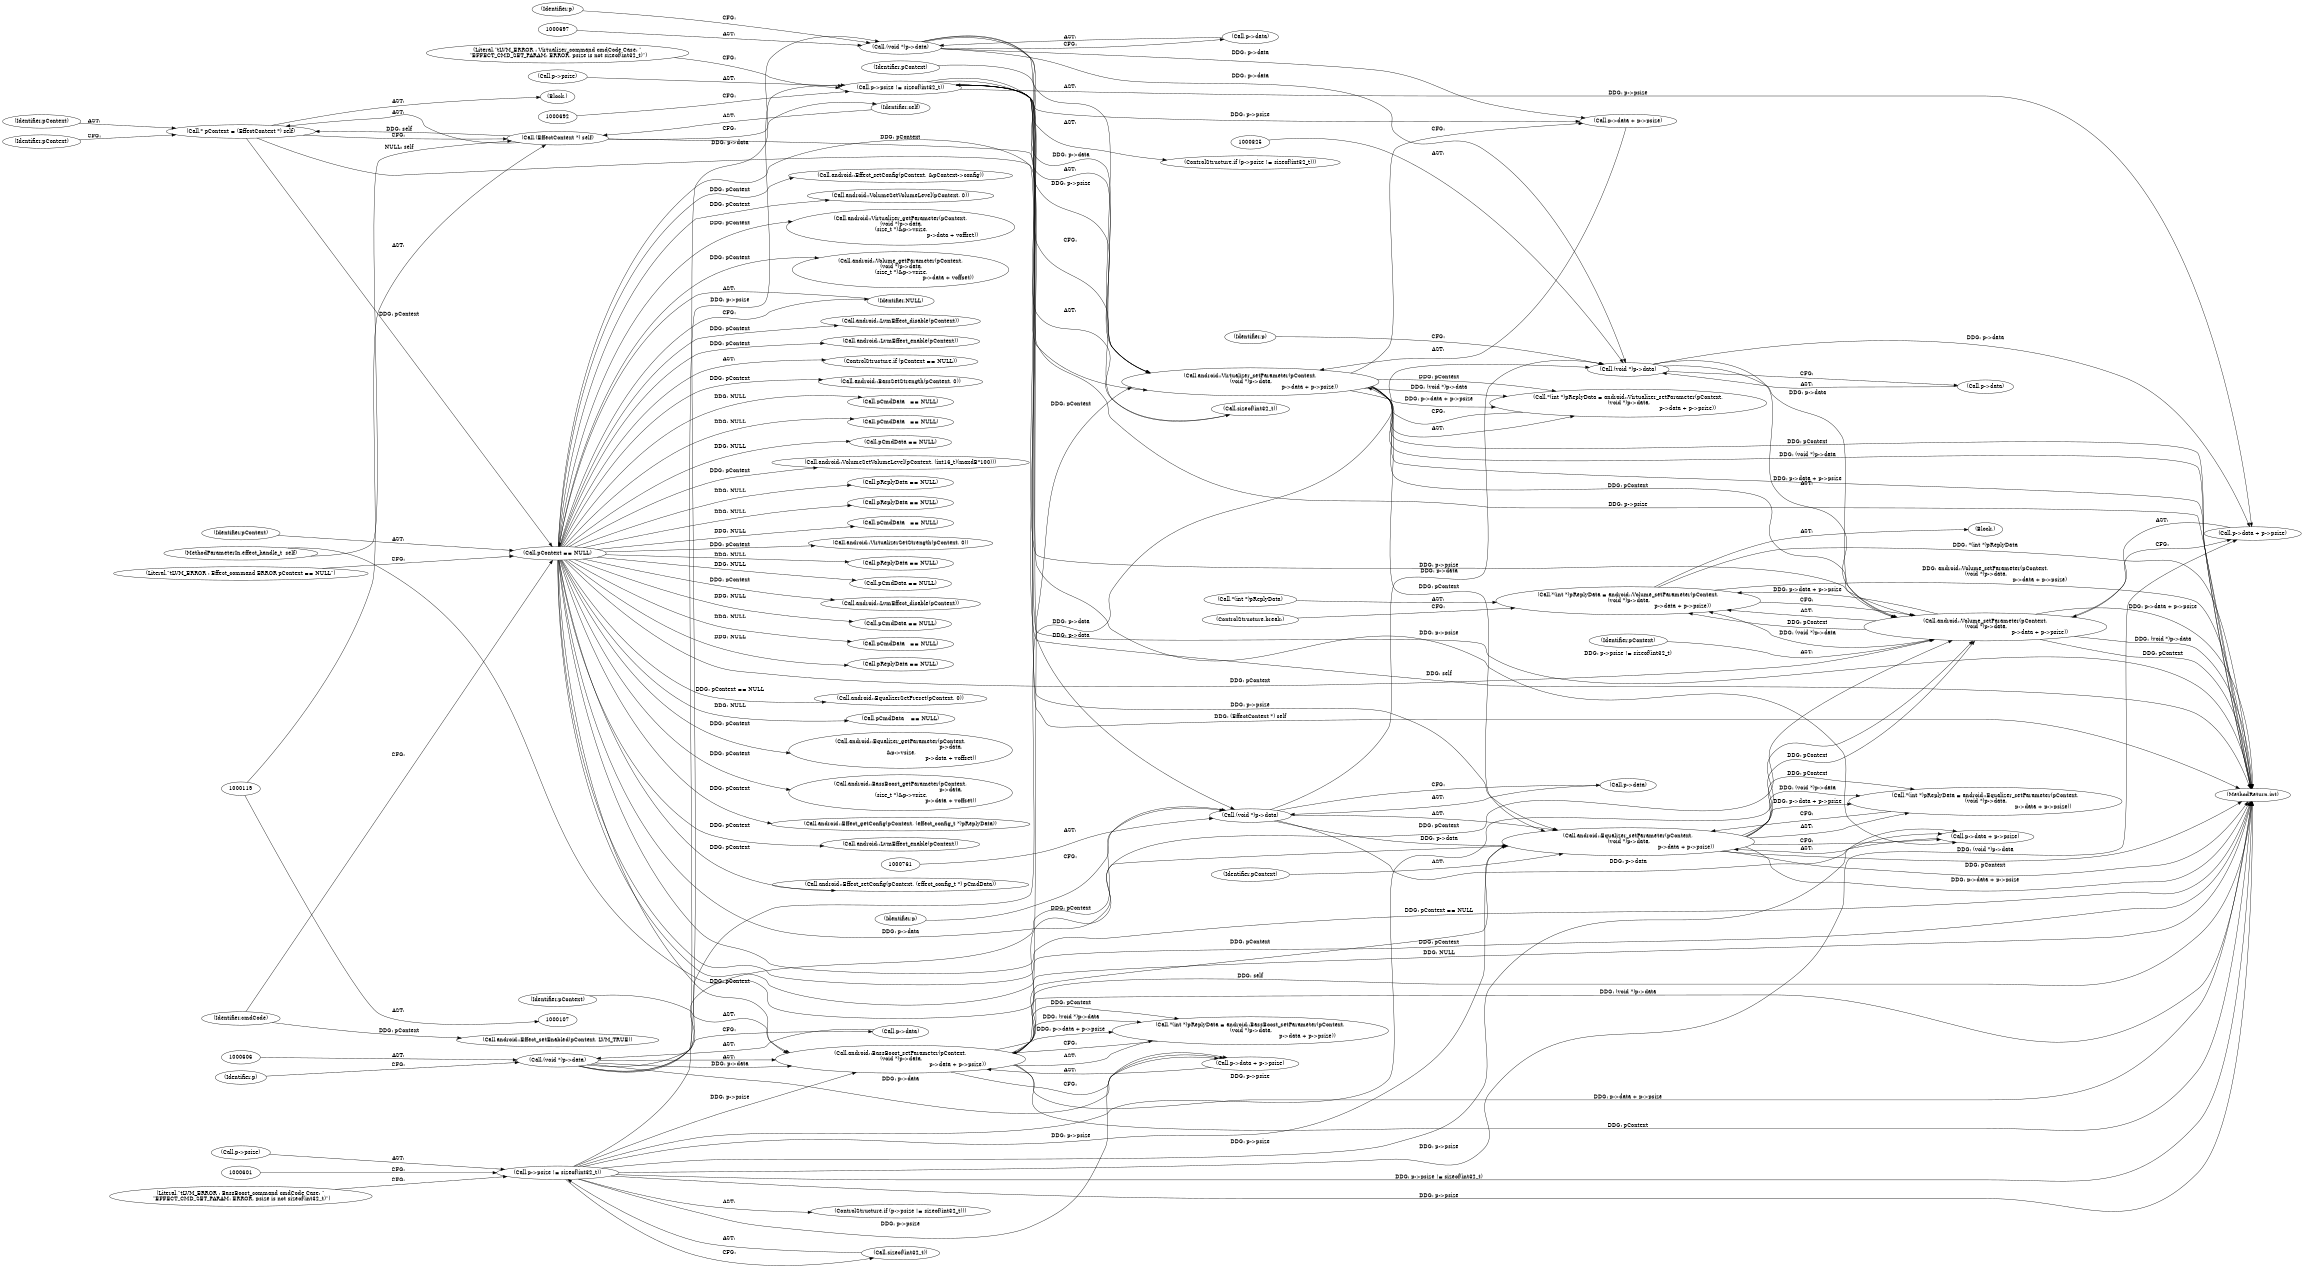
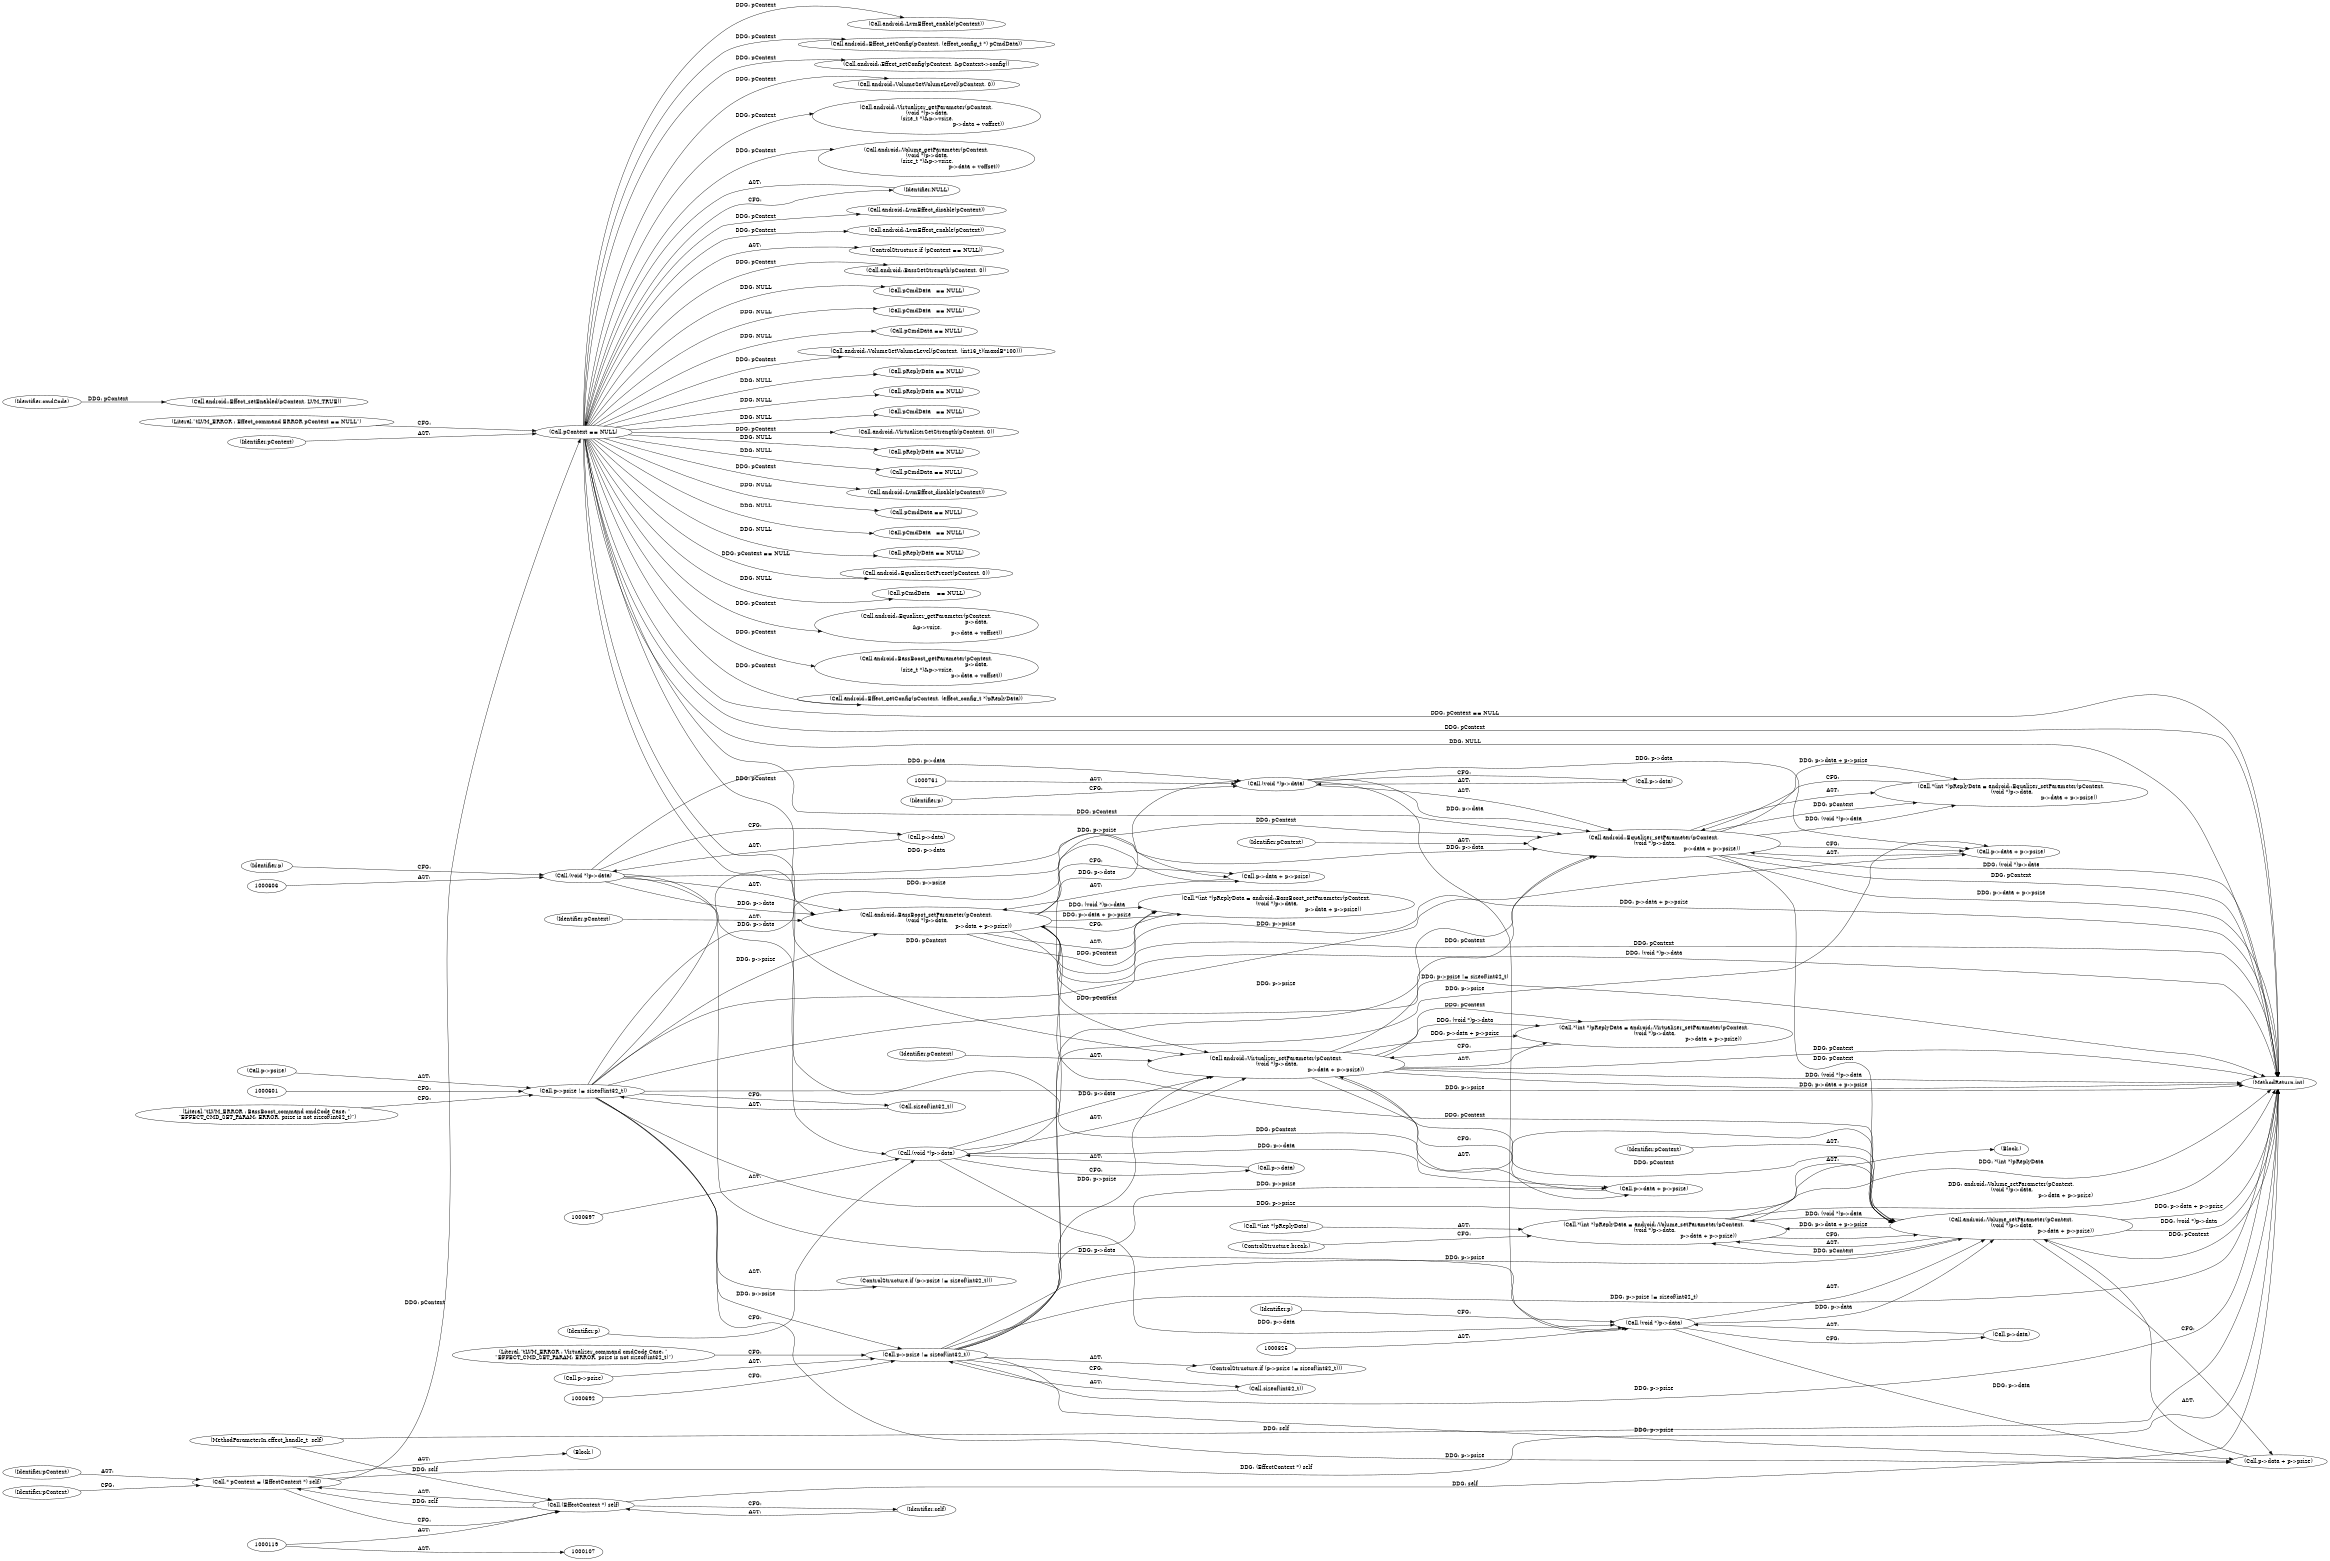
edge "(MethodParameterIn,effect_handle_t  self)" -> "(Call,(EffectContext *) self)": label "NULL: self" -> "DDG: self"
edge "(Identifier,cmdCode)" -> "(Call,pContext == NULL)": removed, label "CFG:"
